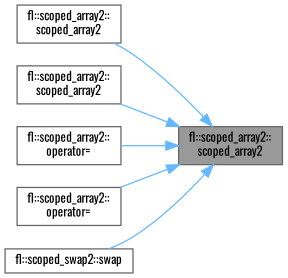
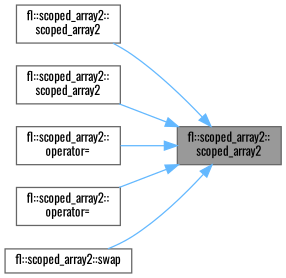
node "fl::scoped_swap2::swap": label "fl::scoped_swap2::swap" -> "fl::scoped_array2::swap"
